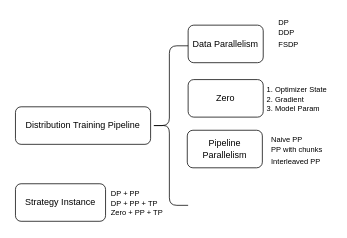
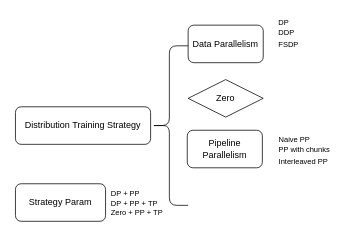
node "Zero": shape rounded rectangle -> diamond
node "1. Optimizer State 2. Gradient 3. Model Param": removed
node "Distribution Training Pipeline": label "Distribution Training Pipeline" -> "Distribution Training Strategy"
node "Naive PP PP with chunks Interleaved PP": moved (297, 150) -> (304, 150)
node "Strategy Instance": label "Strategy Instance" -> "Strategy Param"
